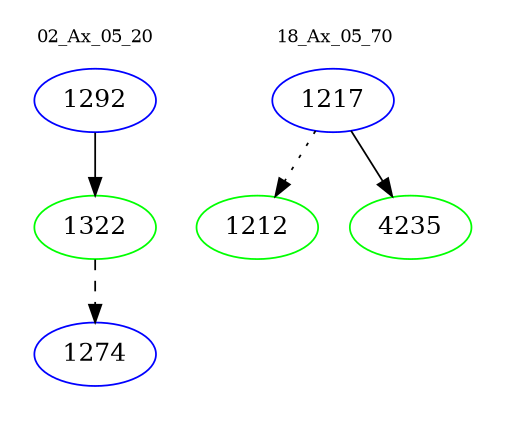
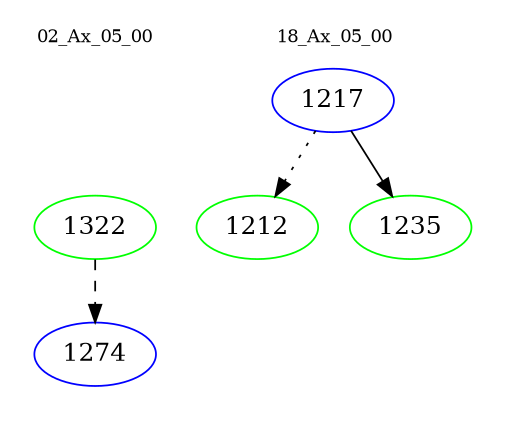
cluster "02_Ax_05_20": label "02_Ax_05_20" -> "02_Ax_05_00"
cluster "18_Ax_05_70": label "18_Ax_05_70" -> "18_Ax_05_00"
node "1292": removed
node "4235": label "4235" -> "1235"
